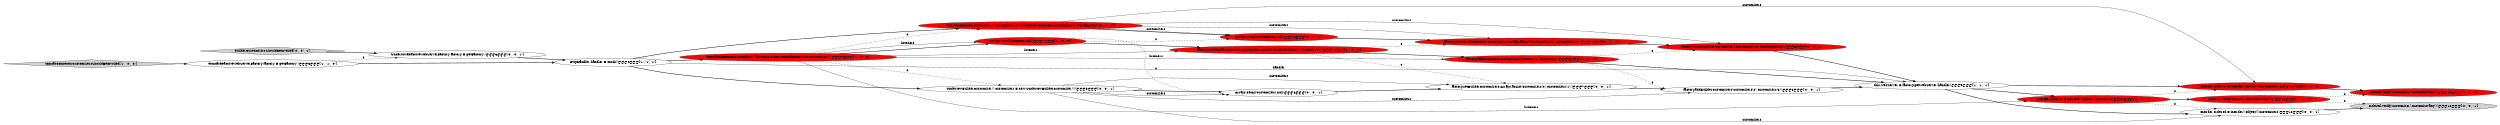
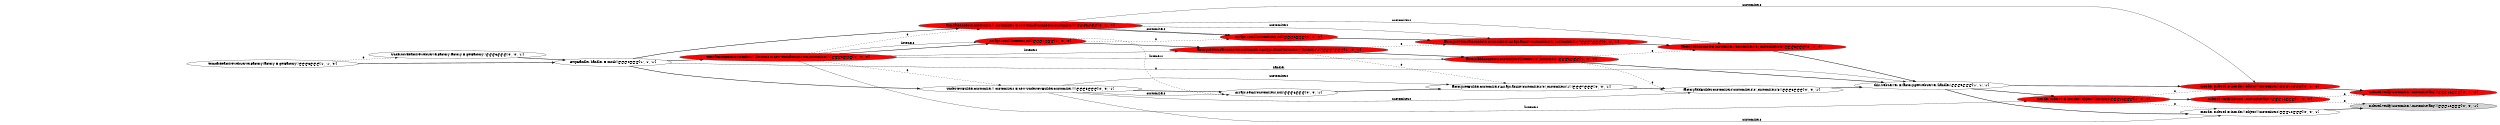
node "builderCustomizersShouldBeInvoked['0', '0', '1']": removed
node "tomcatConnectorCustomizersShouldBeInvoked['1', '0', '0']": removed
